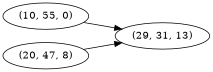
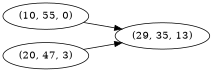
node "(29, 31, 13)": label "(29, 31, 13)" -> "(29, 35, 13)"
node "(20, 47, 8)": label "(20, 47, 8)" -> "(20, 47, 3)"
